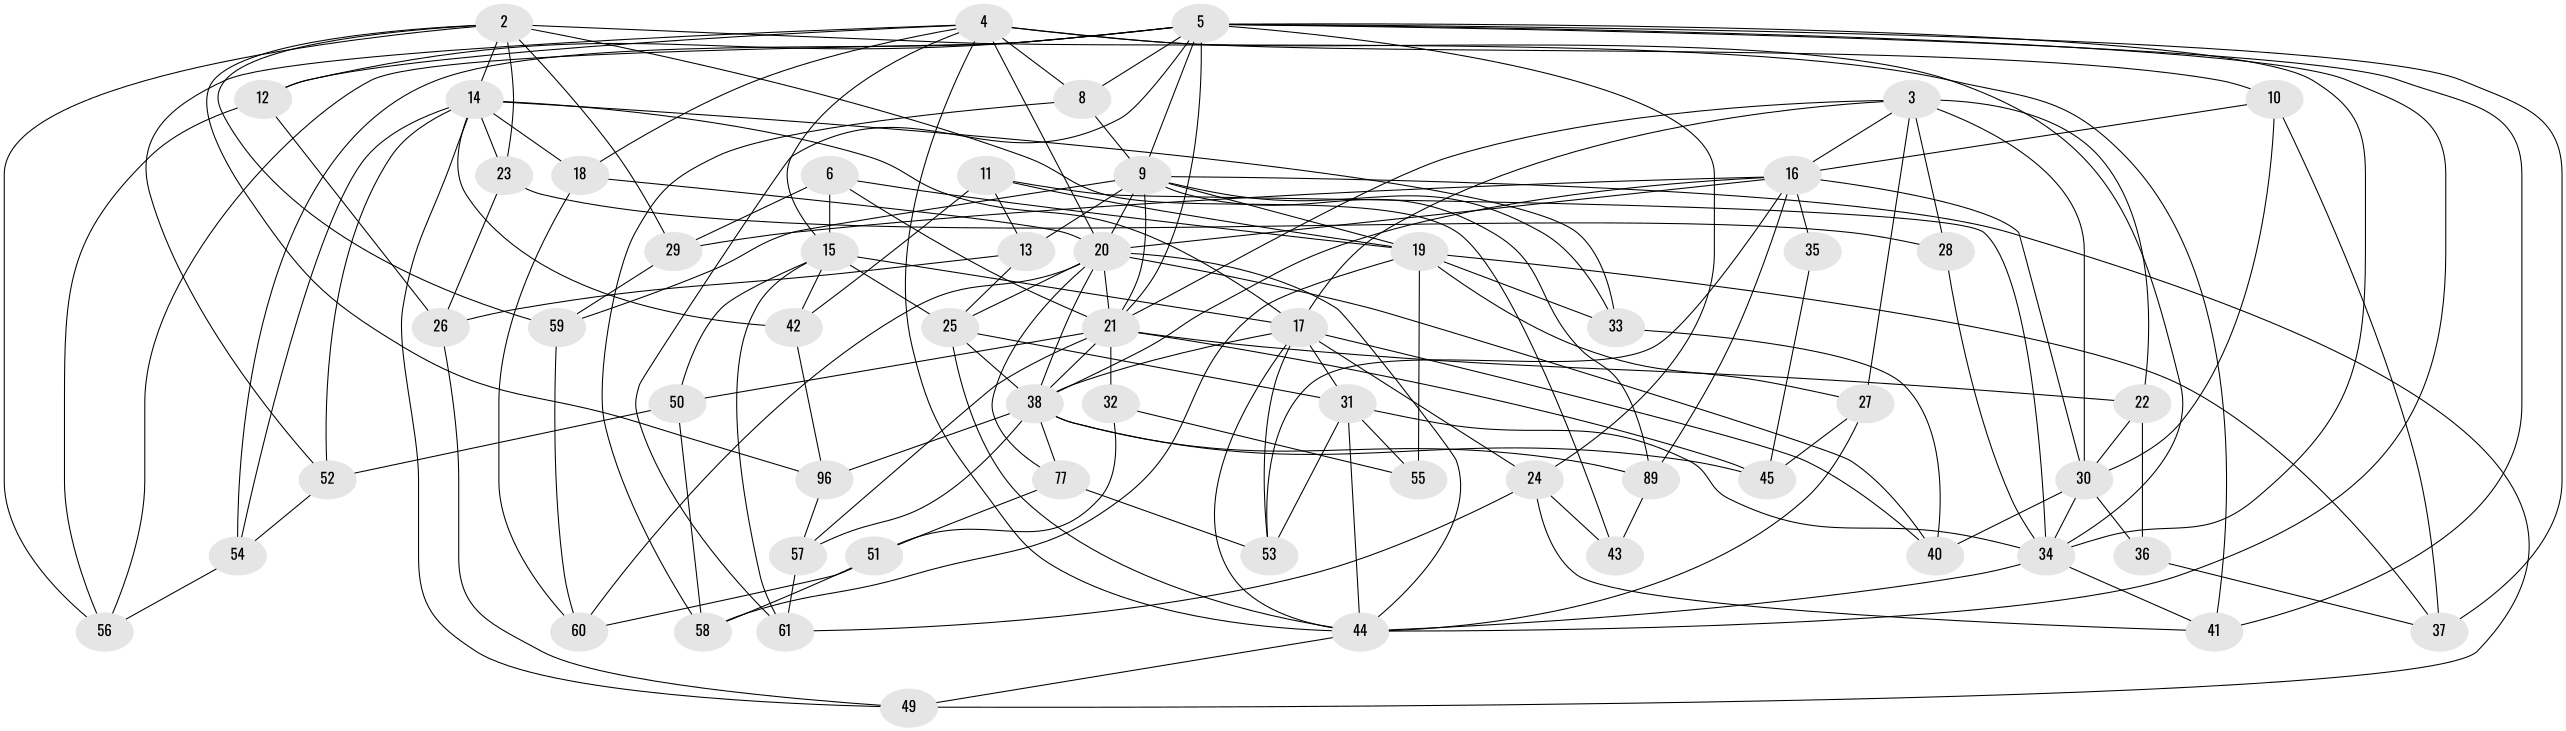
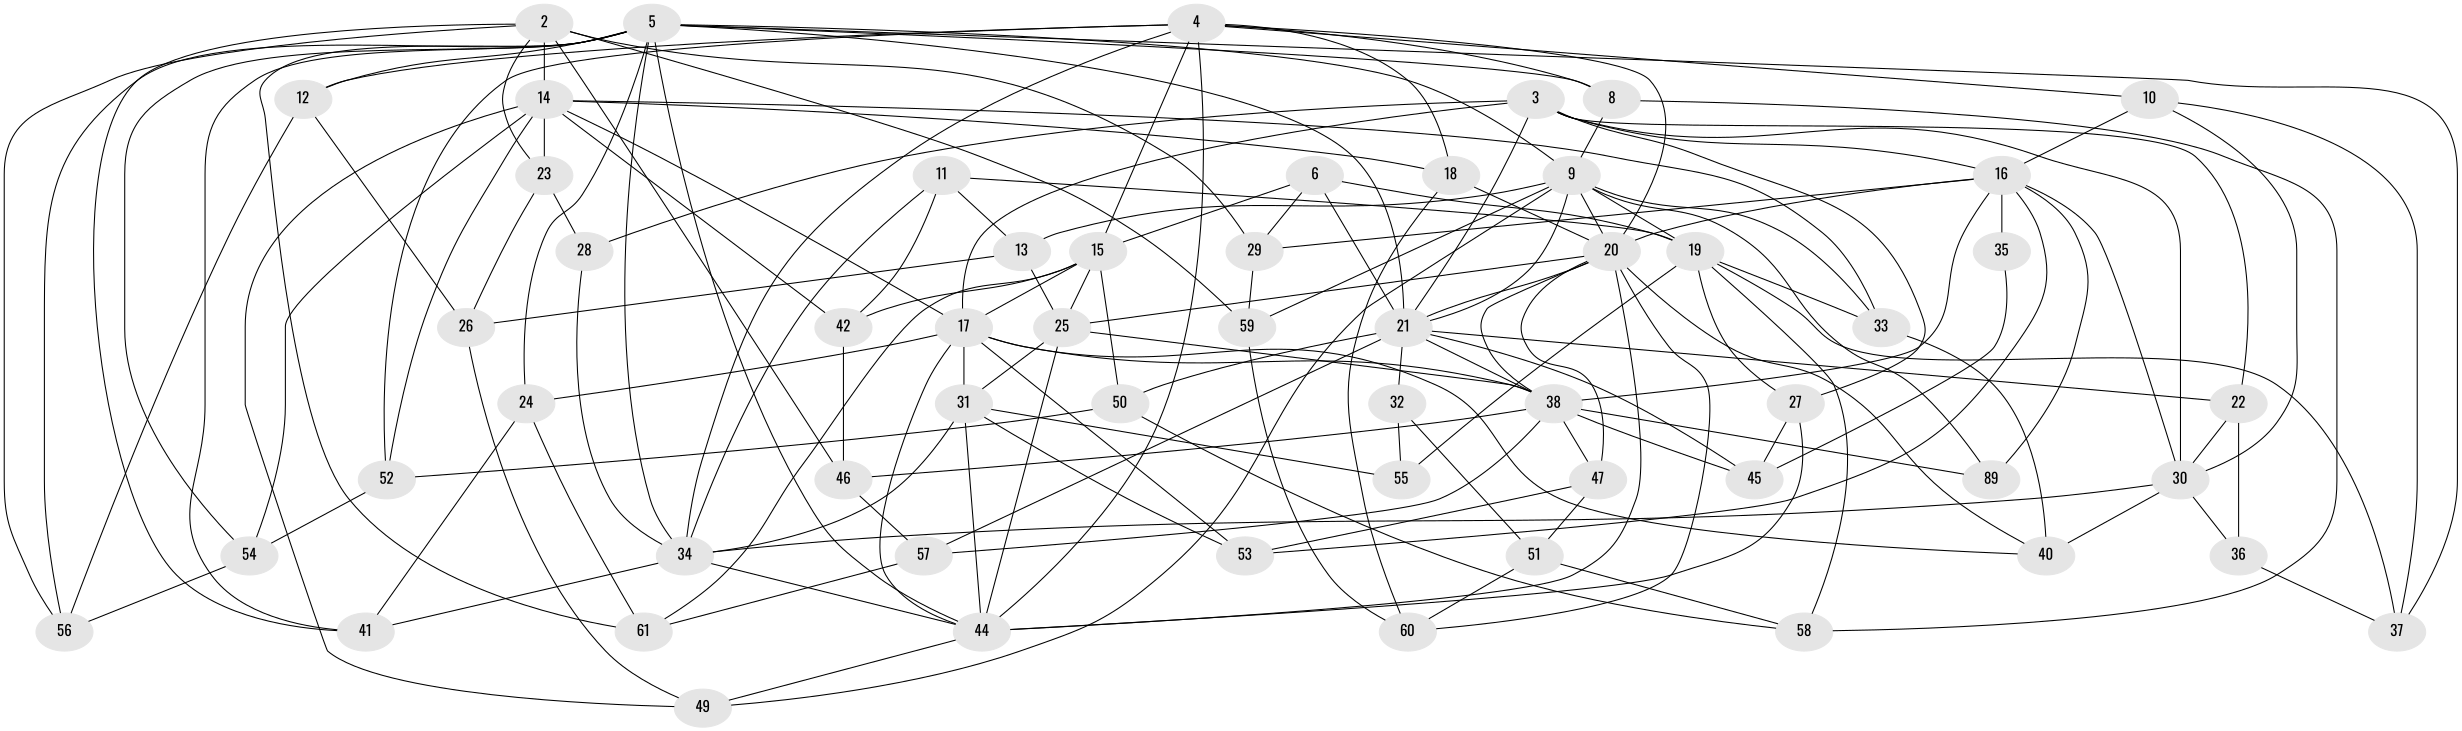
node "96": label "96" -> "46"
node "77": label "77" -> "47"
node "43": removed
